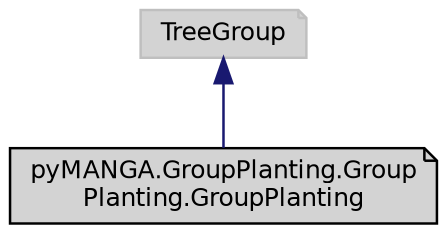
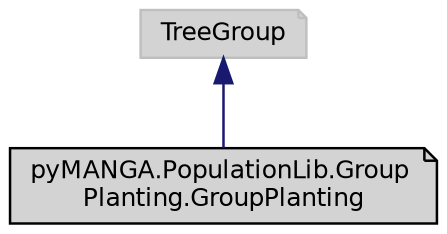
node "pyMANGA.GroupPlanting.Group Planting.GroupPlanting": label "pyMANGA.GroupPlanting.Group Planting.GroupPlanting" -> "pyMANGA.PopulationLib.Group Planting.GroupPlanting"
